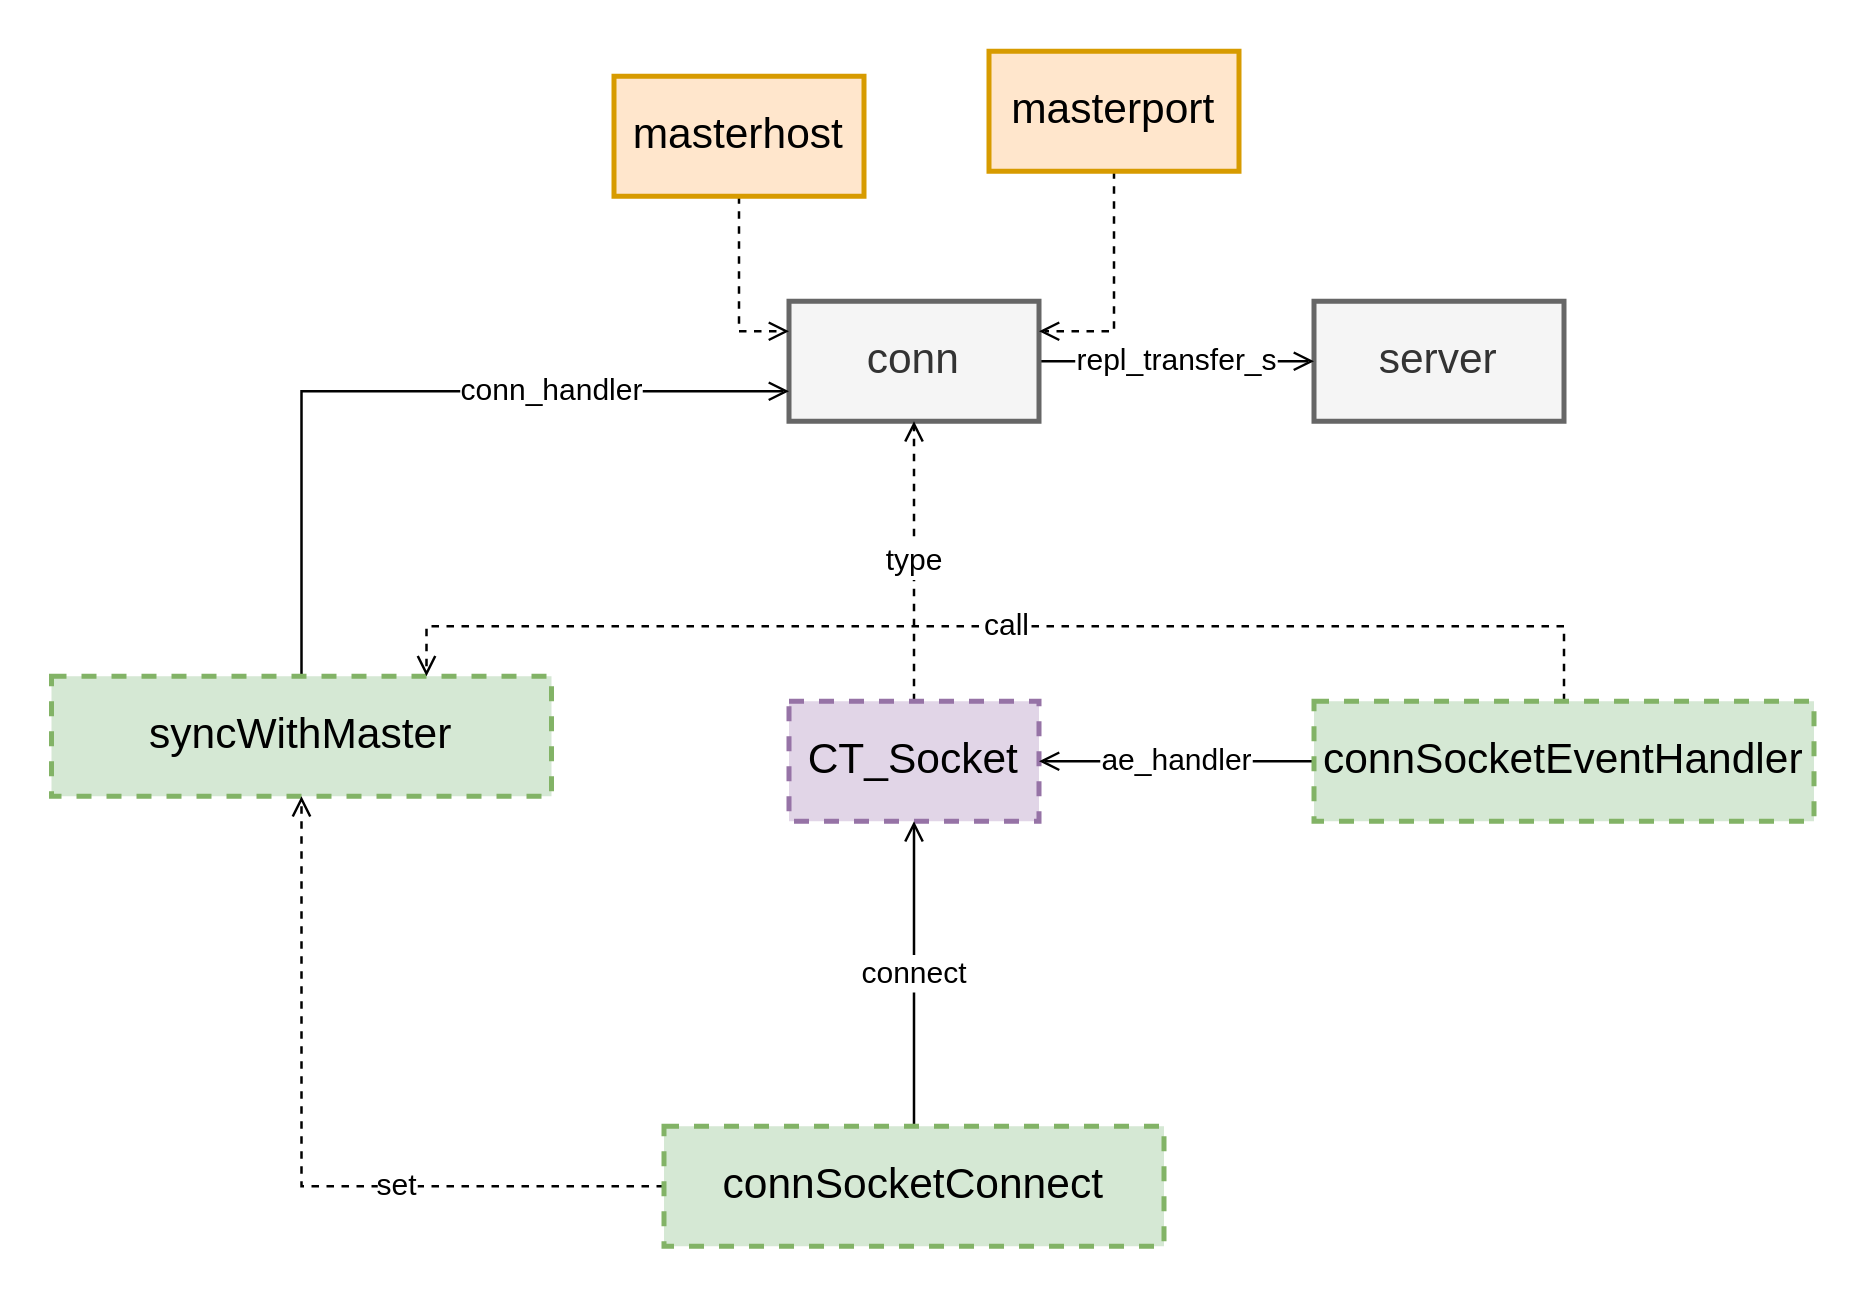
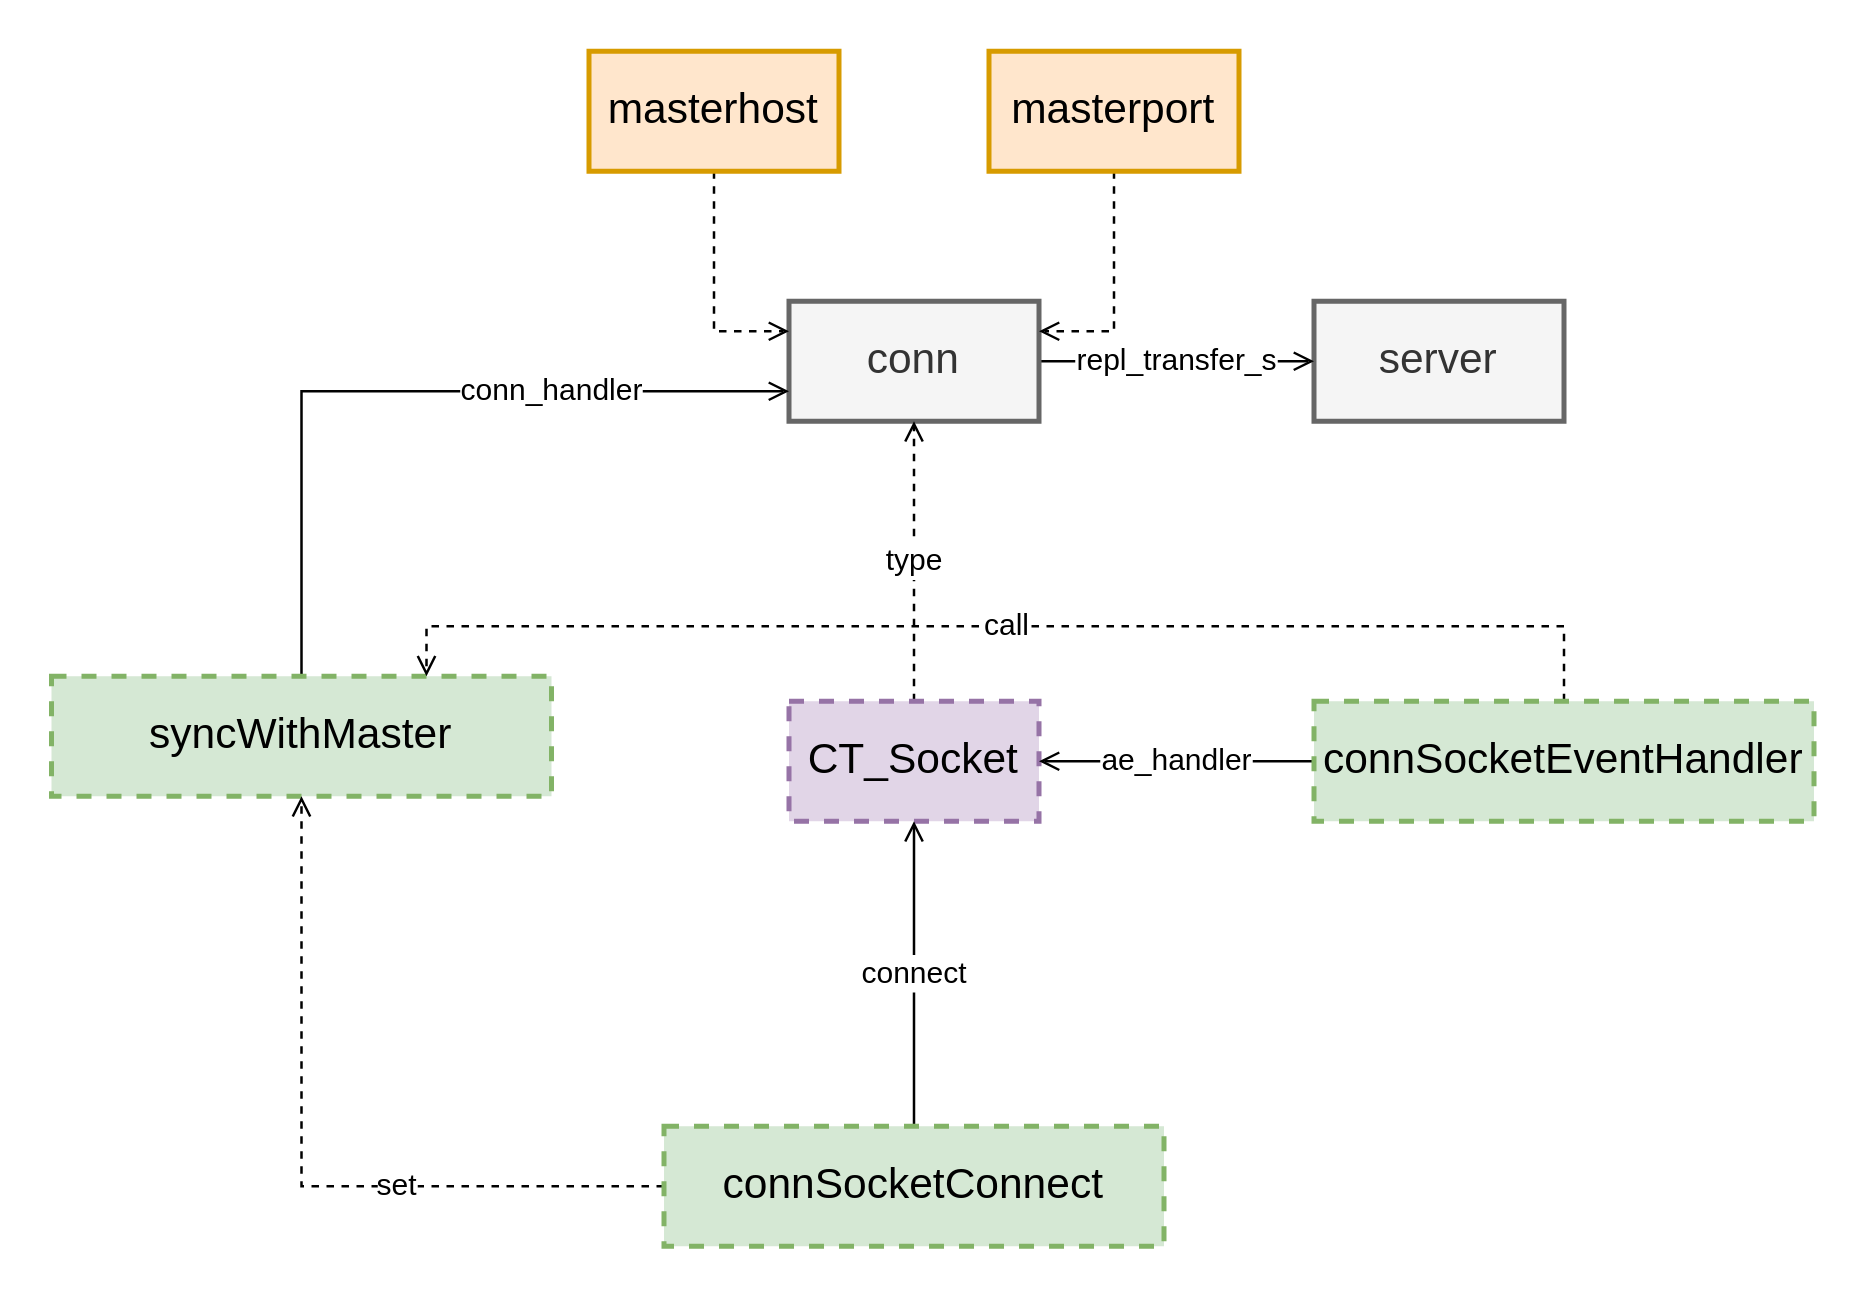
node "masterhost": moved (739, 136) -> (714, 111)
